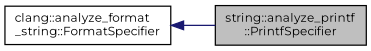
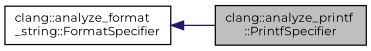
node "string::analyze_printf ::PrintfSpecifier": label "string::analyze_printf ::PrintfSpecifier" -> "clang::analyze_printf ::PrintfSpecifier"
